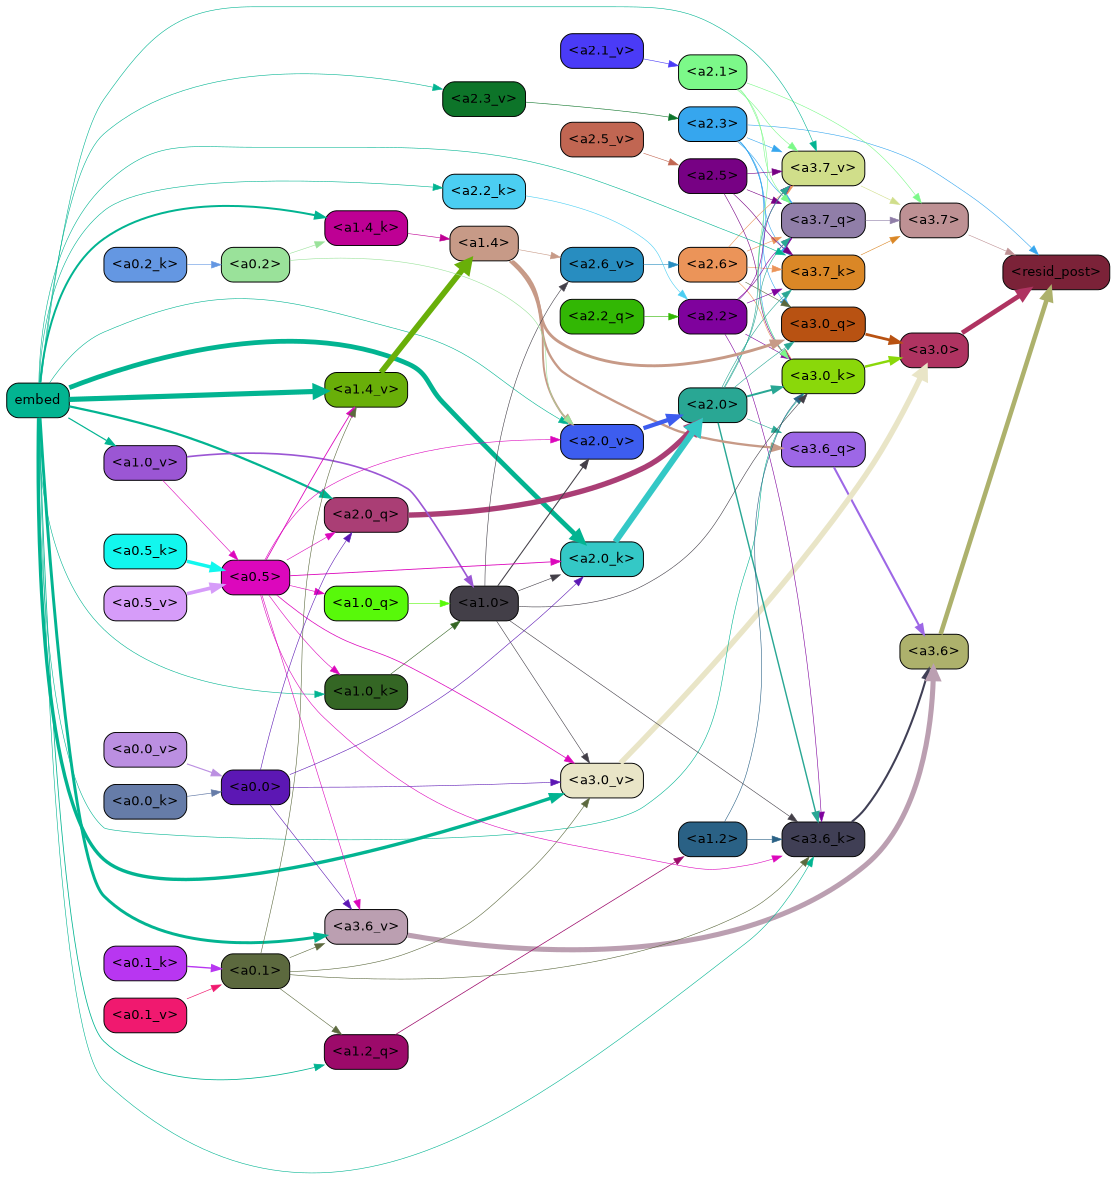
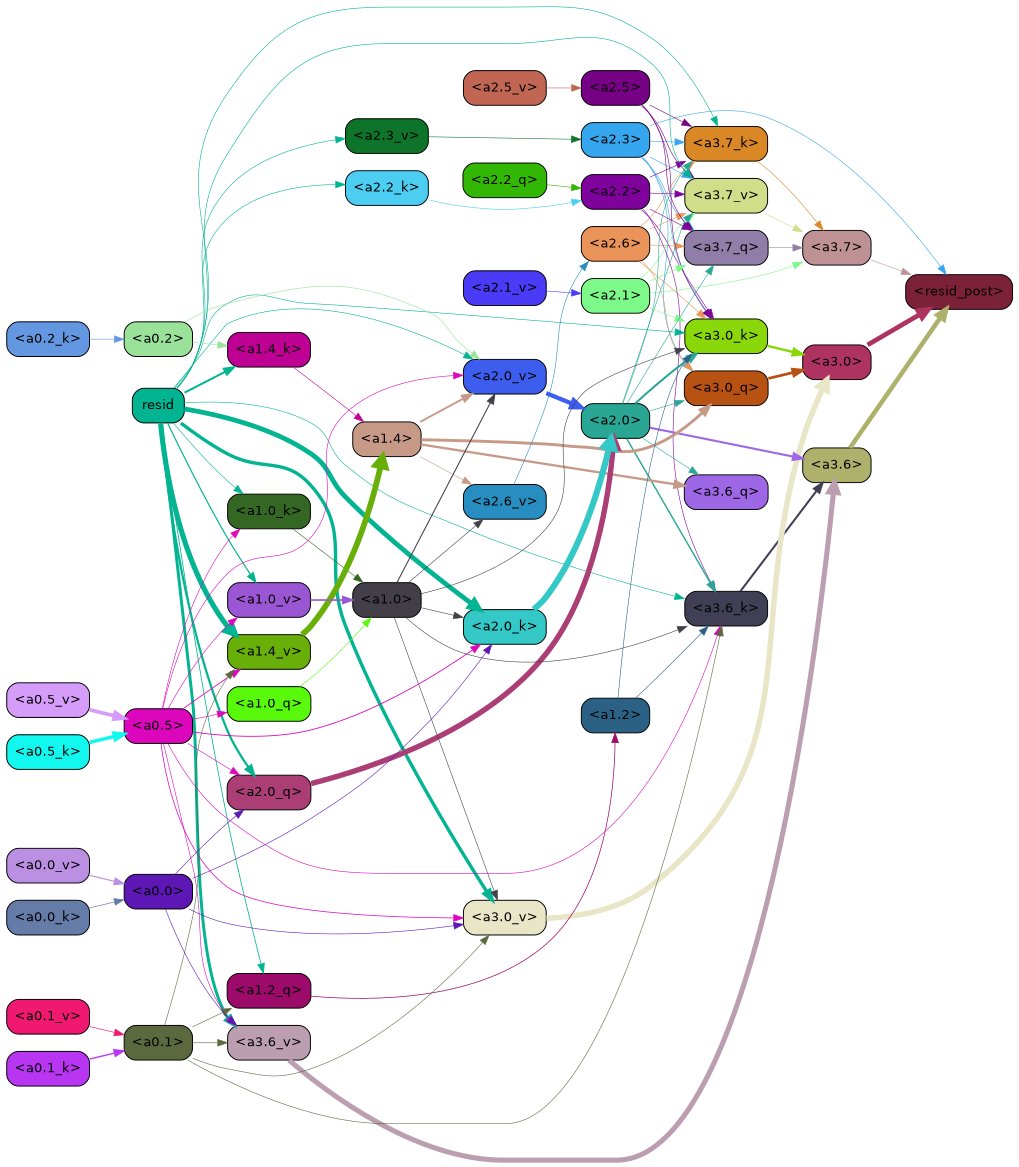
edge "<a2.6>" -> "<a3.0_q>": color #5c693e -> #eb9459
node "embed": label "embed" -> "resid"
edge "<a1.0_v>" -> "<a0.5>": reversed
edge "<a3.6_q>" -> "<a3.6>": now "<a2.0>" -> "<a3.6>"
